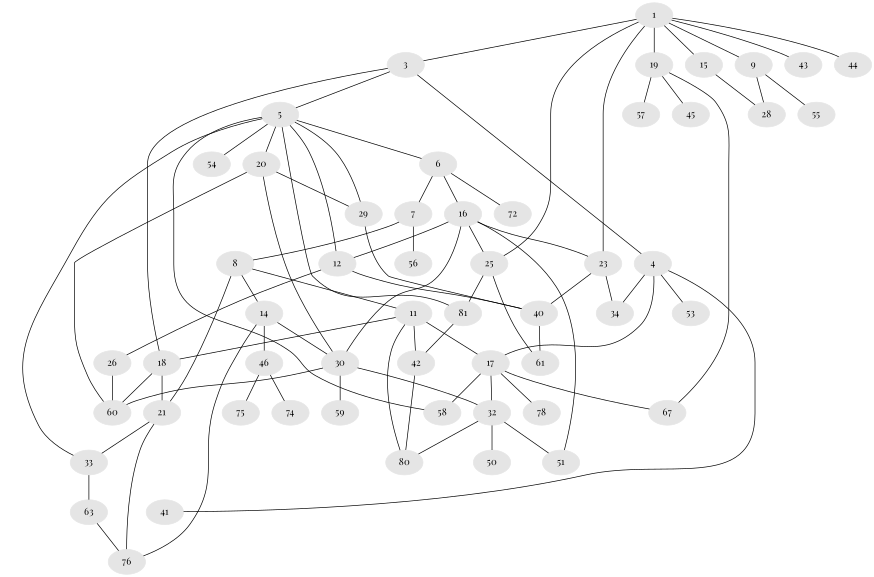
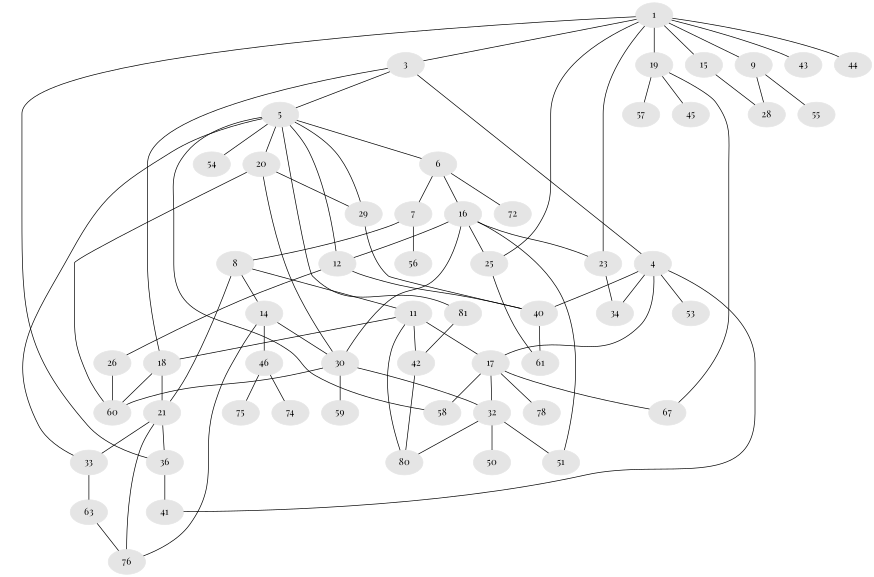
edge "25" -- "81": removed
edge "23" -- "40": now "4" -- "40"
node "36": added
